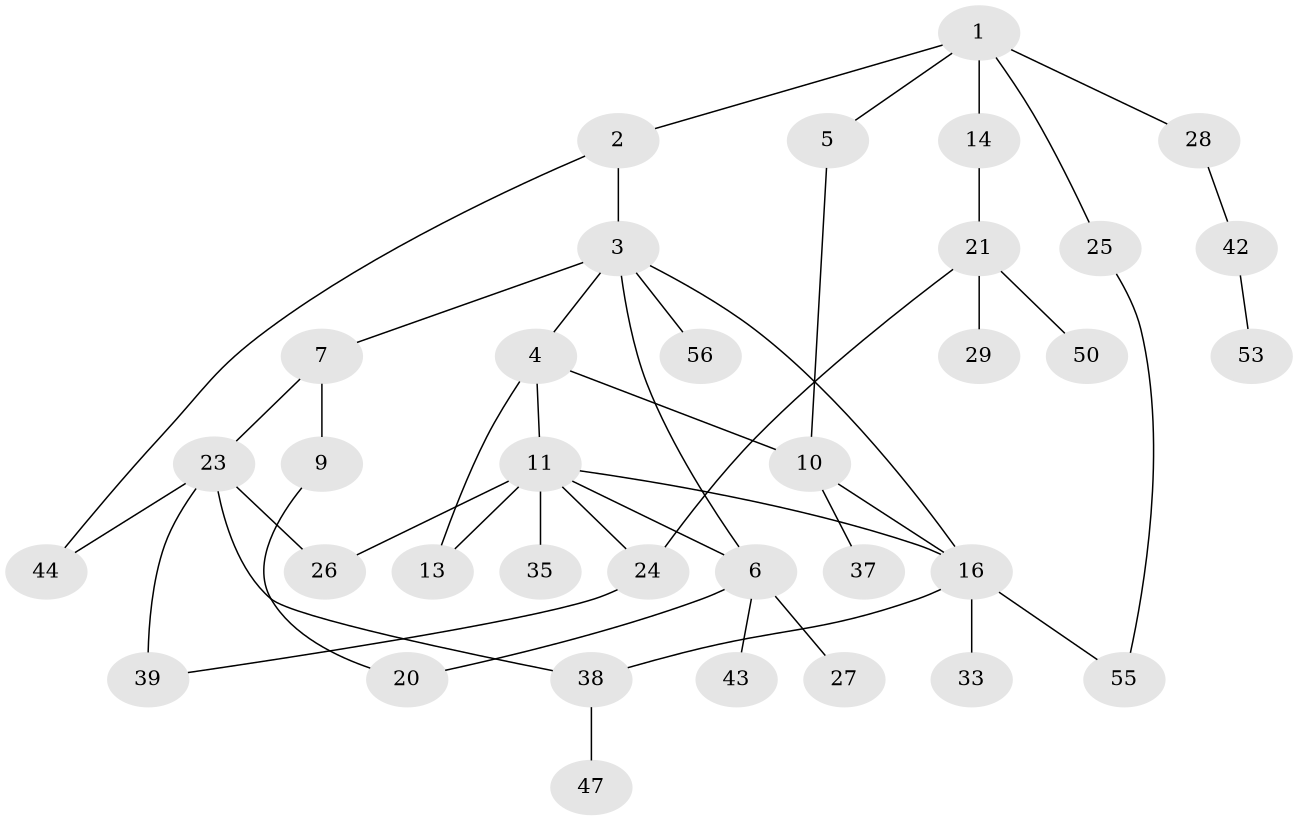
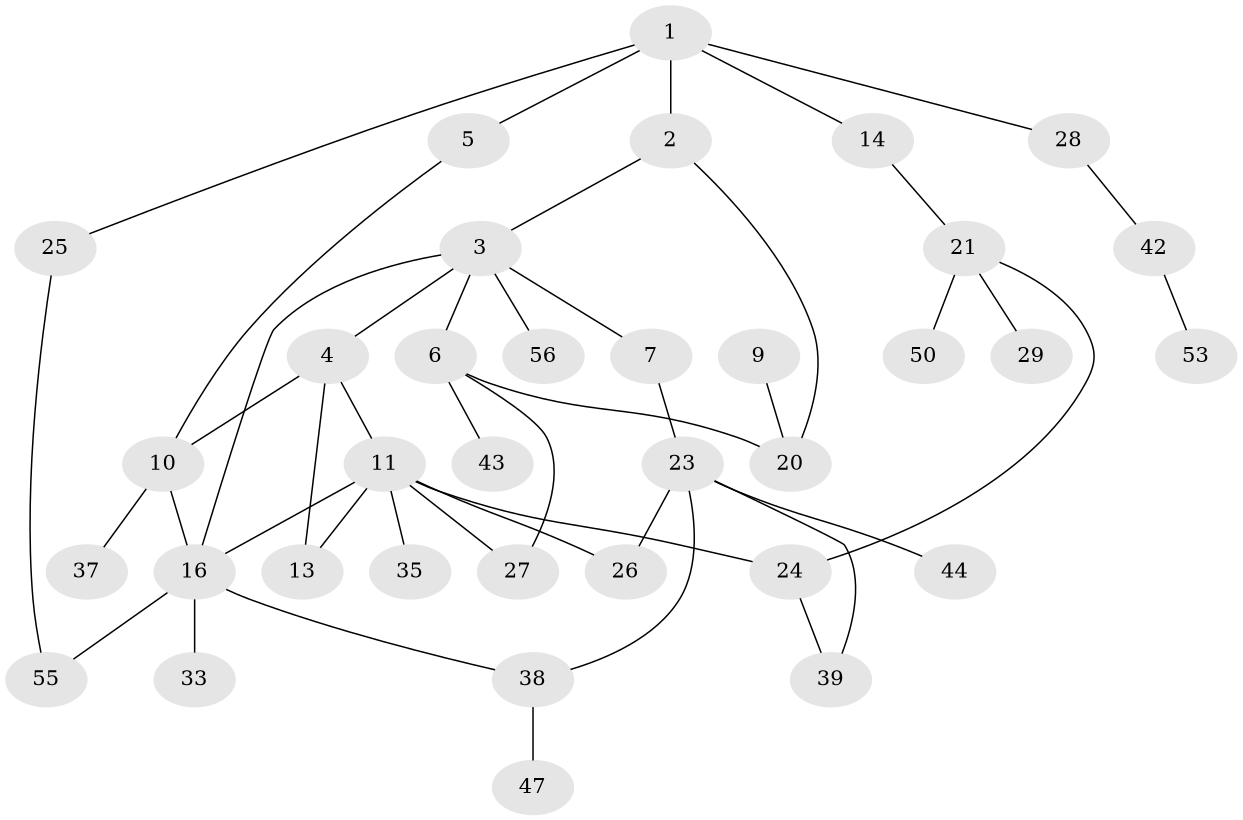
edge "2" -- "44": now "2" -- "20"
edge "7" -- "9": removed
edge "11" -- "6": now "11" -- "27"
